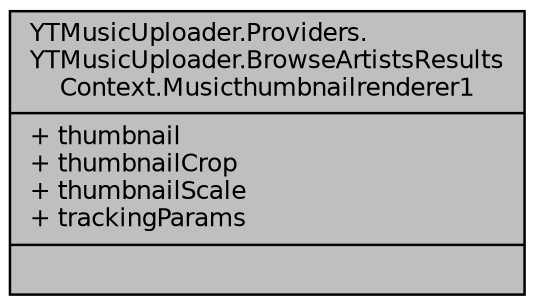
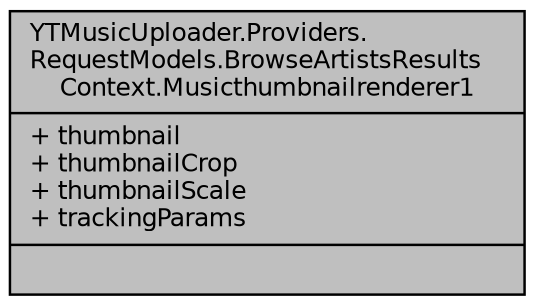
node "YTMusicUploader.Providers.": text "YTMusicUploader.BrowseArtistsResults" -> "RequestModels.BrowseArtistsResults"
